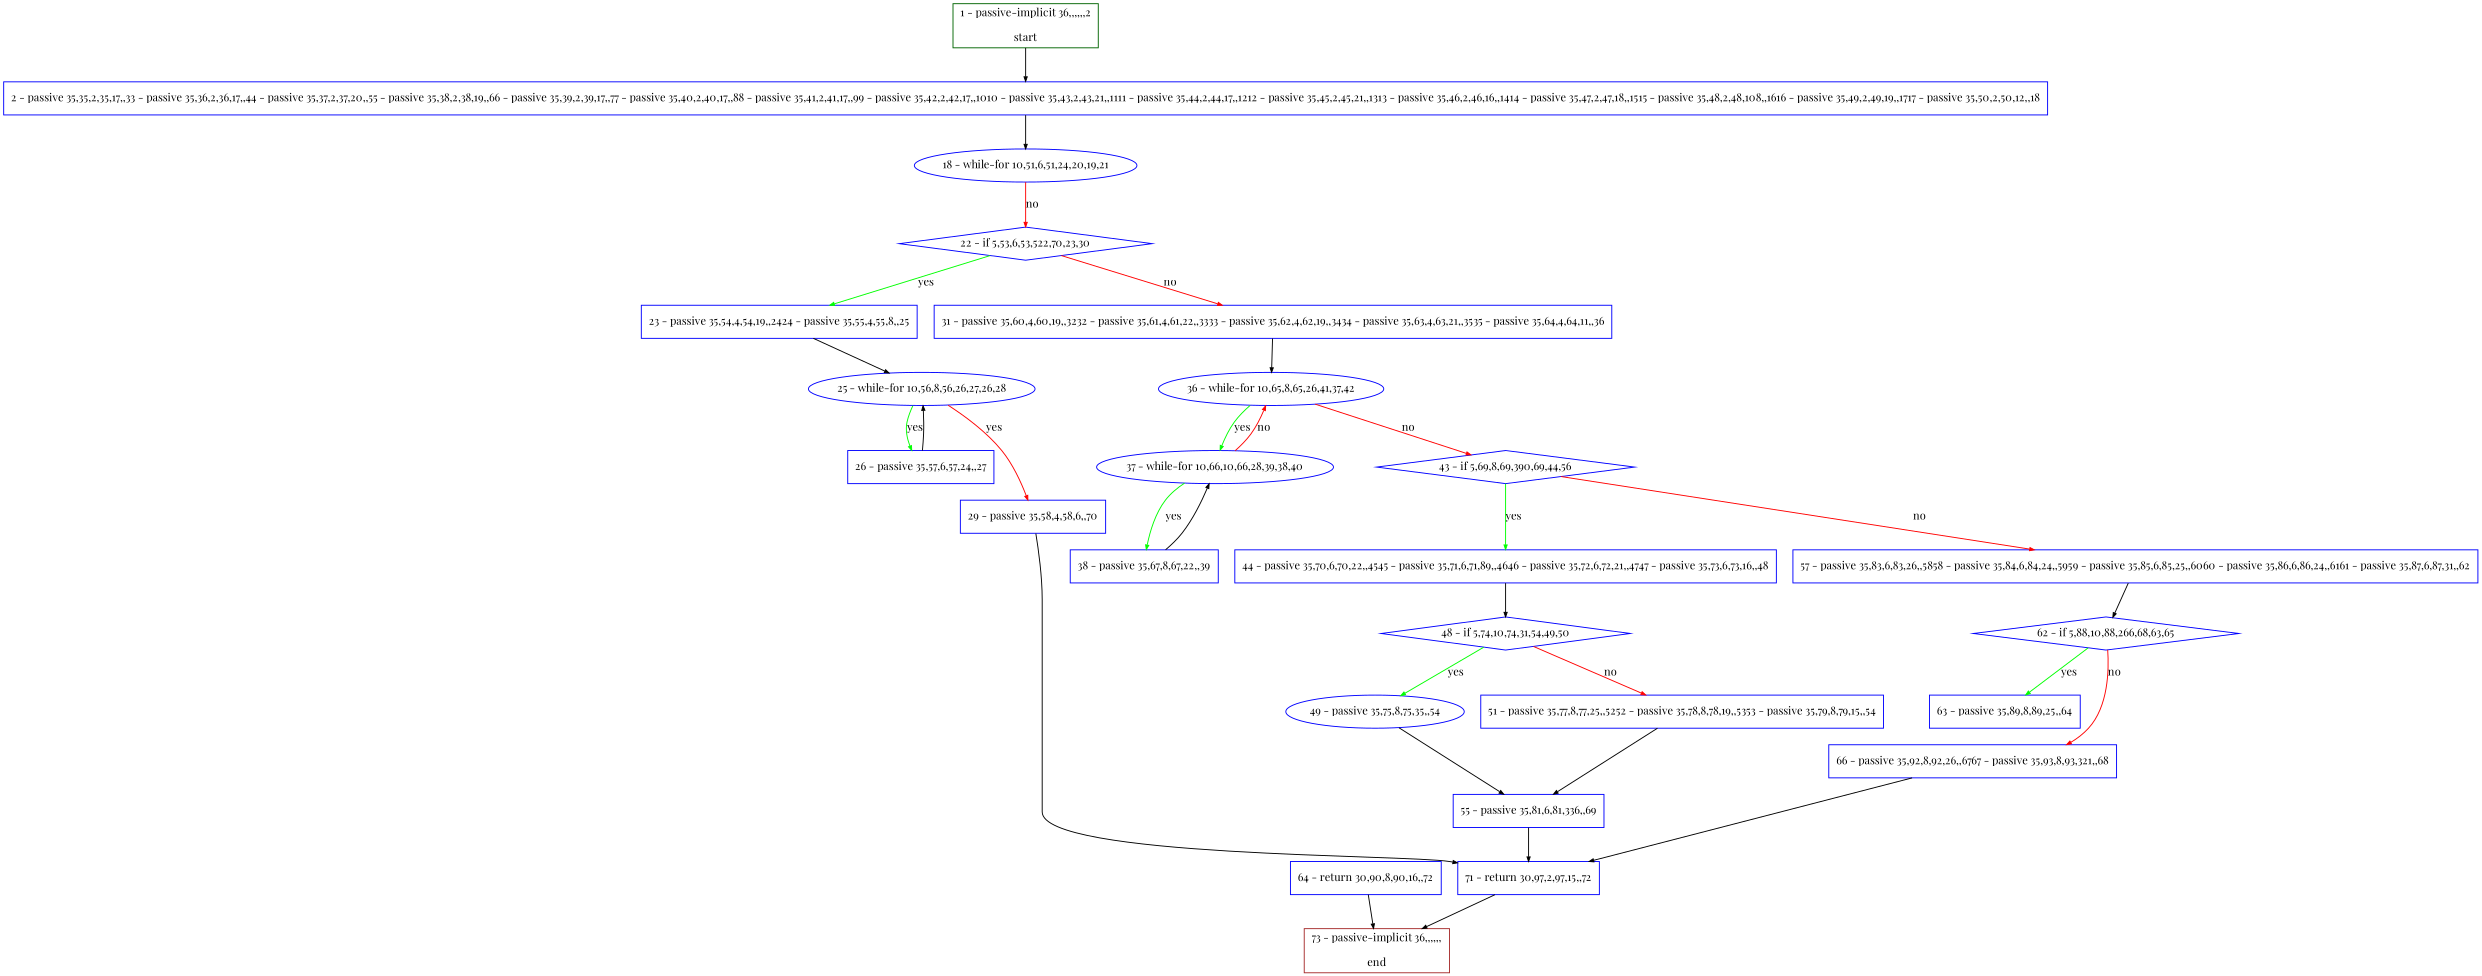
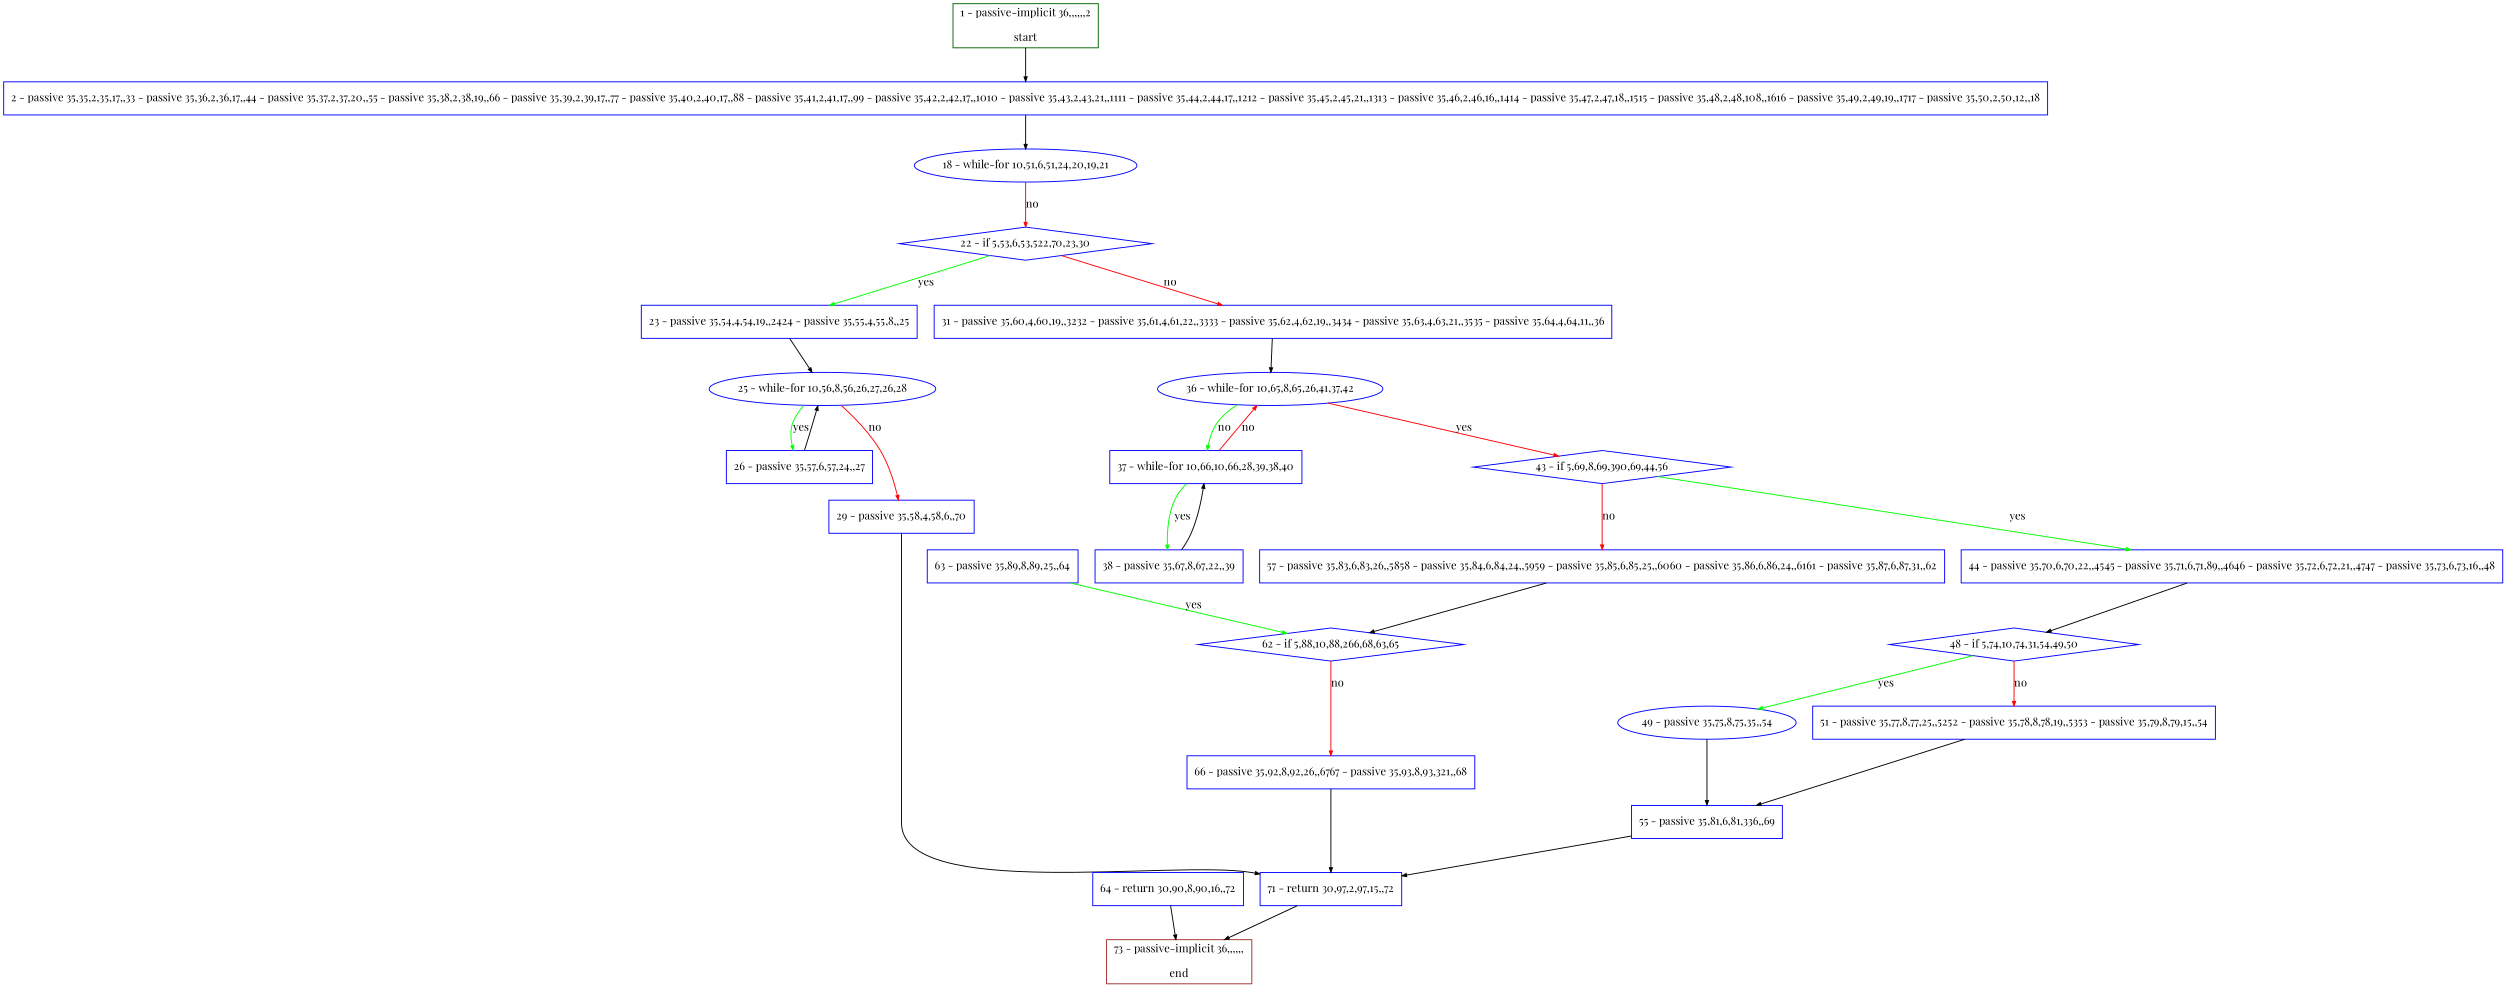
edge "25 - while-for 10,56,8,56,26,27,26,28" -> "29 - passive 35,58,4,58,6,,70": label "yes" -> "no"
edge "36 - while-for 10,65,8,65,26,41,37,42" -> "37 - while-for 10,66,10,66,28,39,38,40": label "yes" -> "no"
edge "36 - while-for 10,65,8,65,26,41,37,42" -> "43 - if 5,69,8,69,390,69,44,56": label "no" -> "yes"
node "37 - while-for 10,66,10,66,28,39,38,40": shape ellipse -> box
edge "62 - if 5,88,10,88,266,68,63,65" -> "63 - passive 35,89,8,89,25,,64": reversed
